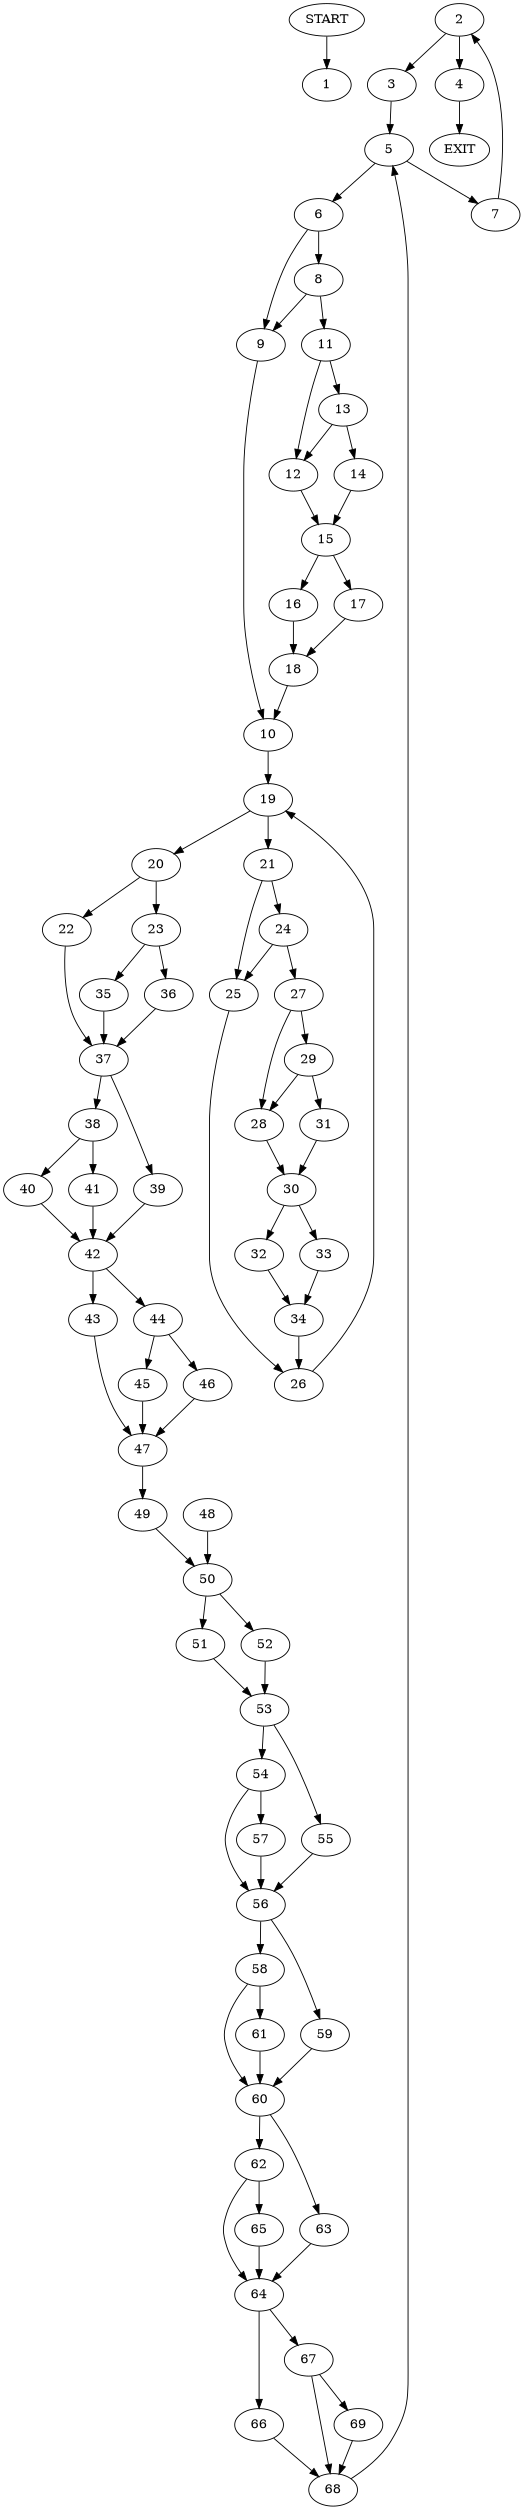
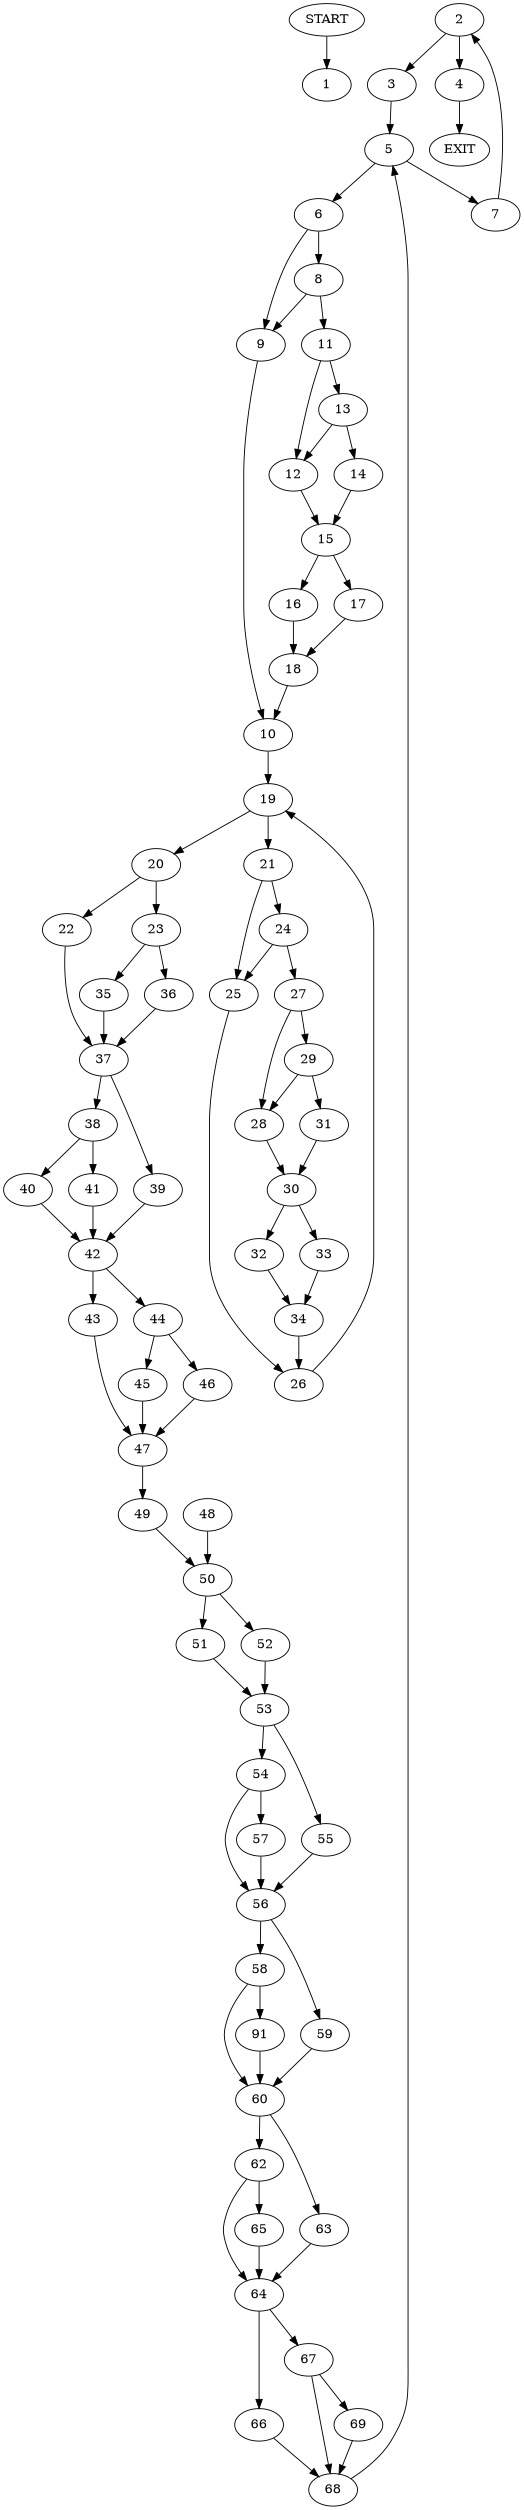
node "61": label "61" -> "91"
